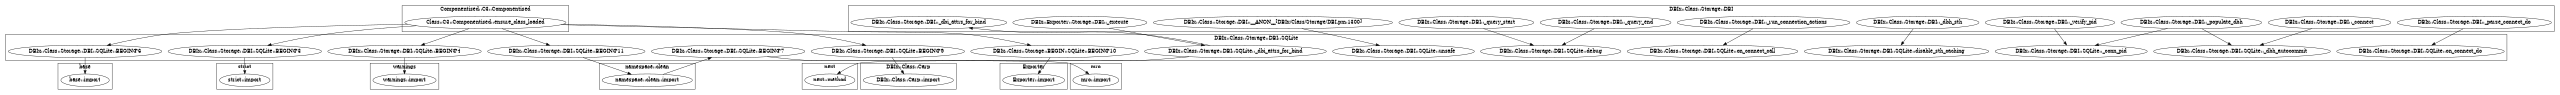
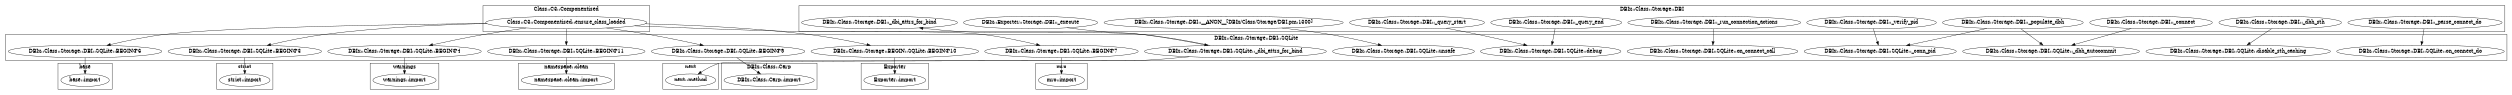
cluster "Componentised::C3::Componentised": label "Componentised::C3::Componentised" -> "Class::C3::Componentised"
edge "namespace::clean::import" -> "DBIx::Class::Storage::DBI::SQLite::BEGIN@7": now "Class::C3::Componentised::ensure_class_loaded" -> "DBIx::Class::Storage::DBI::SQLite::BEGIN@7"
